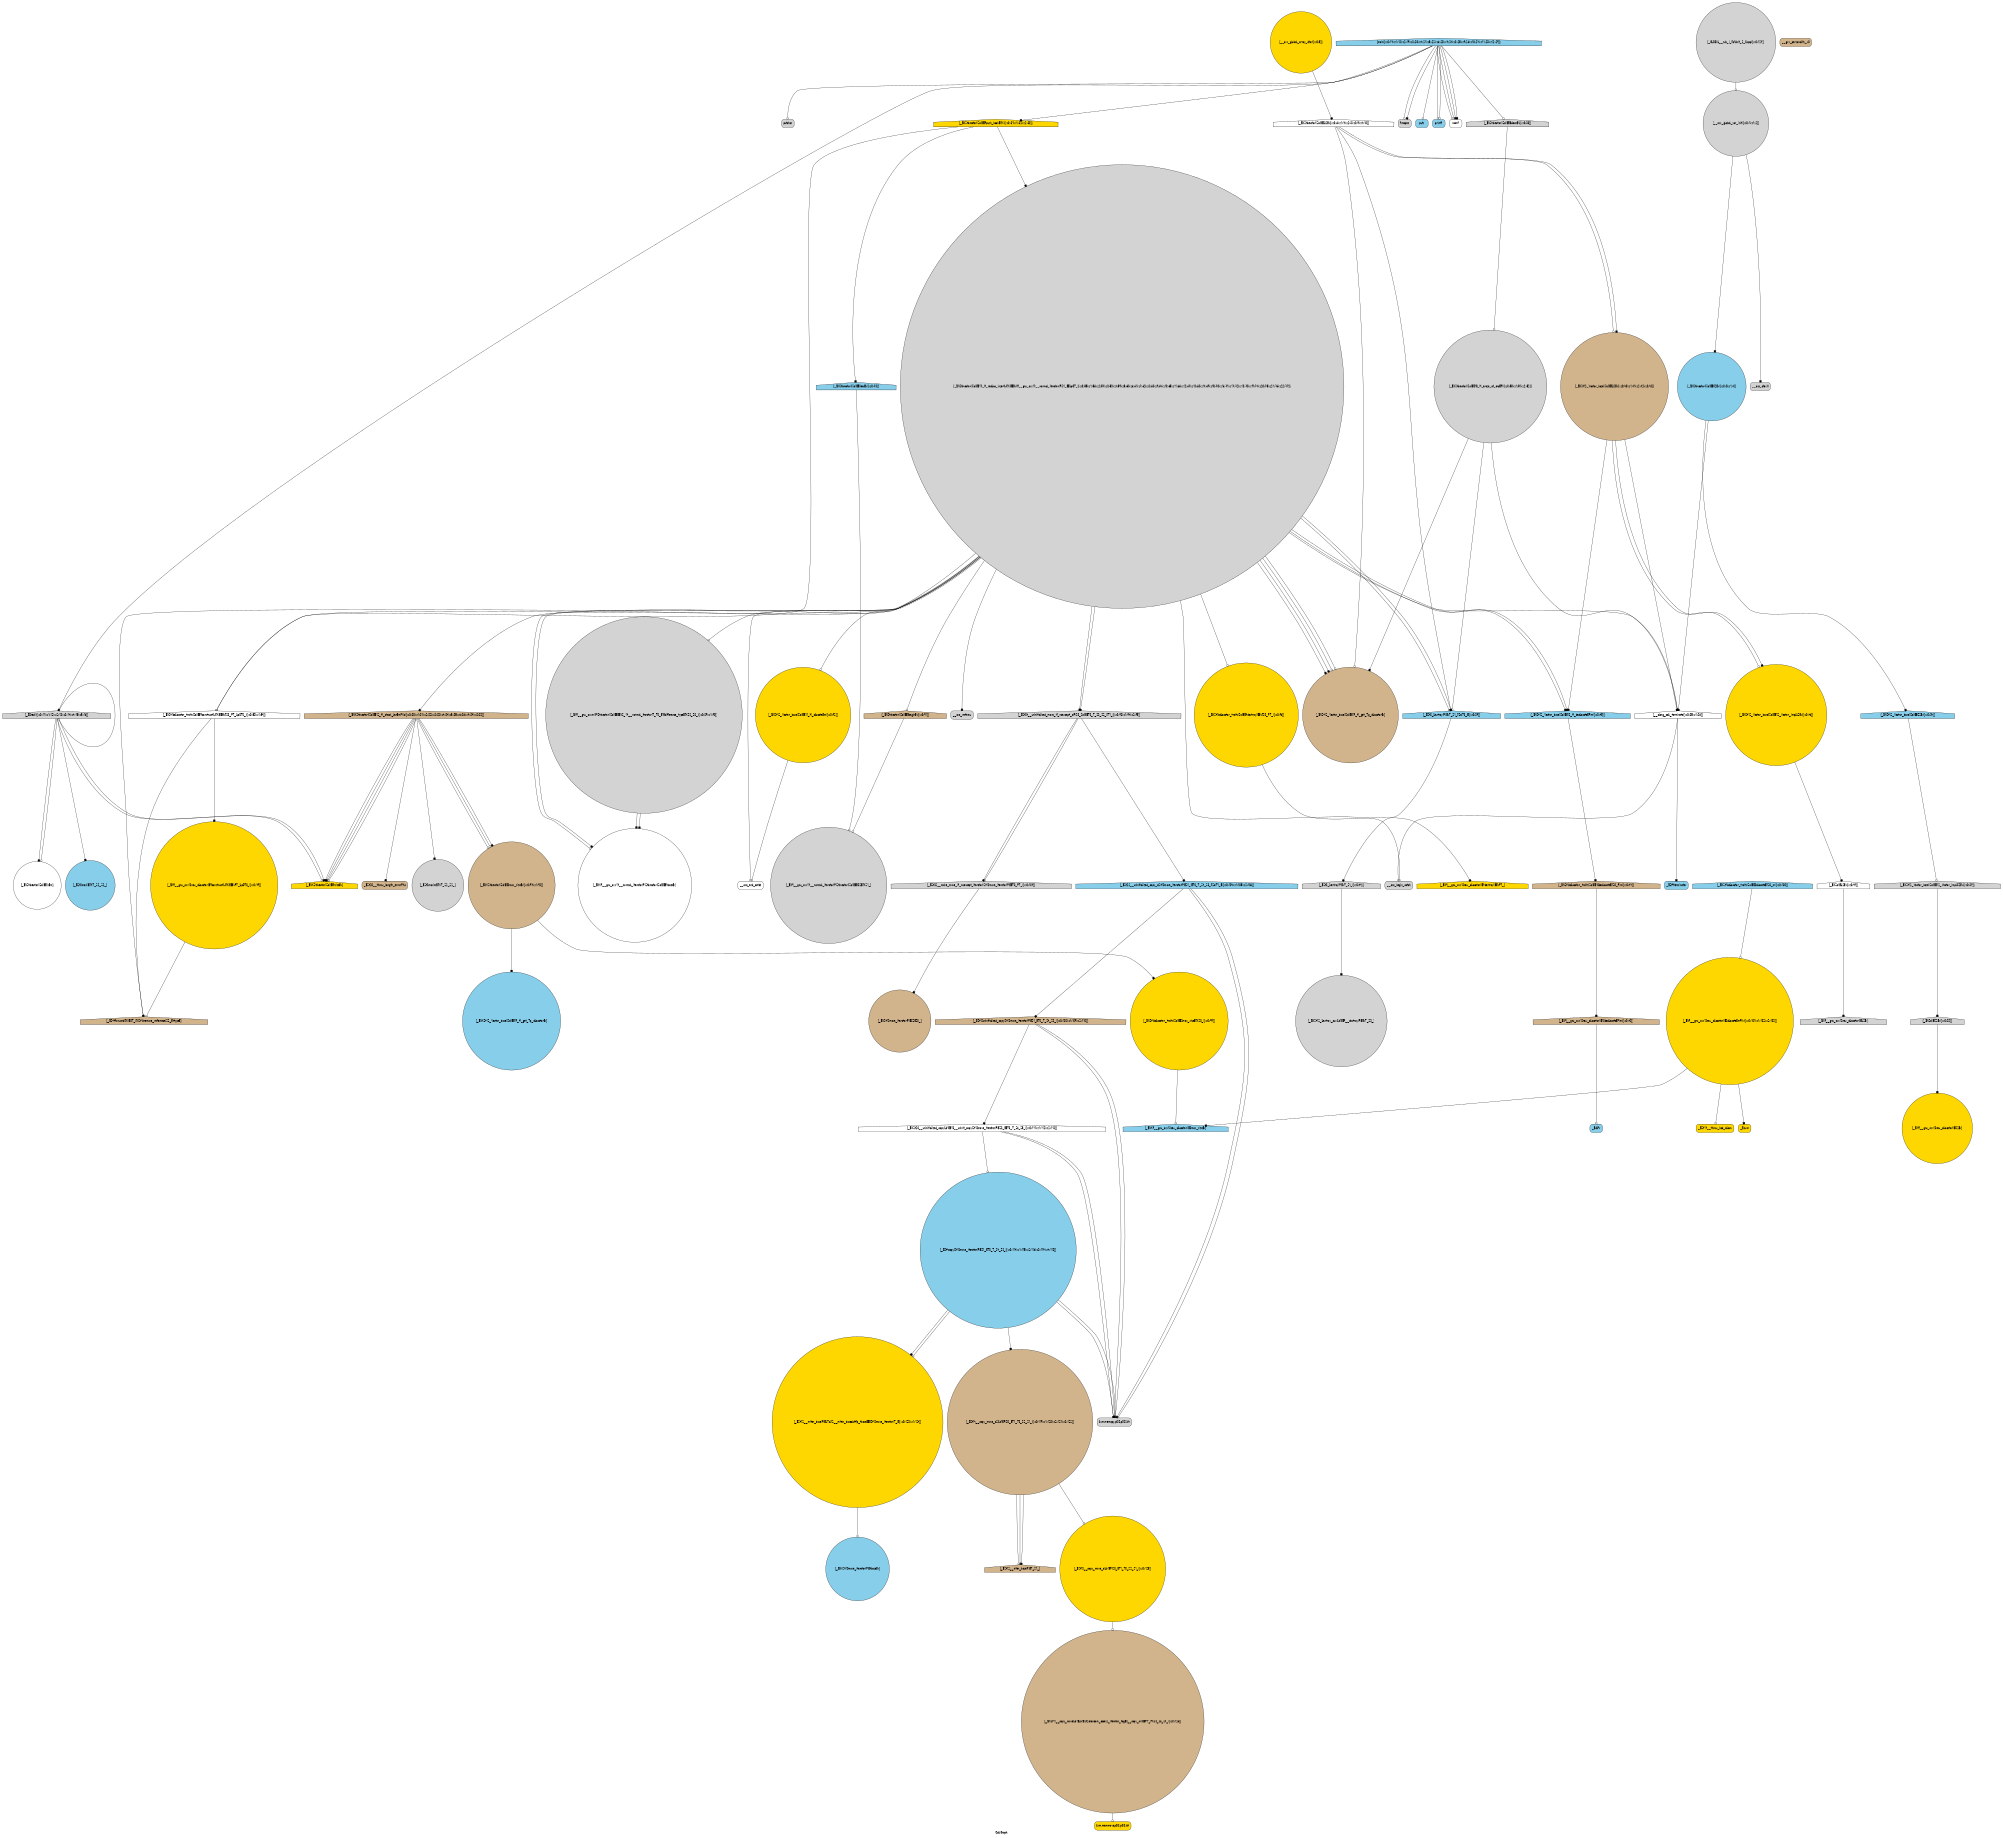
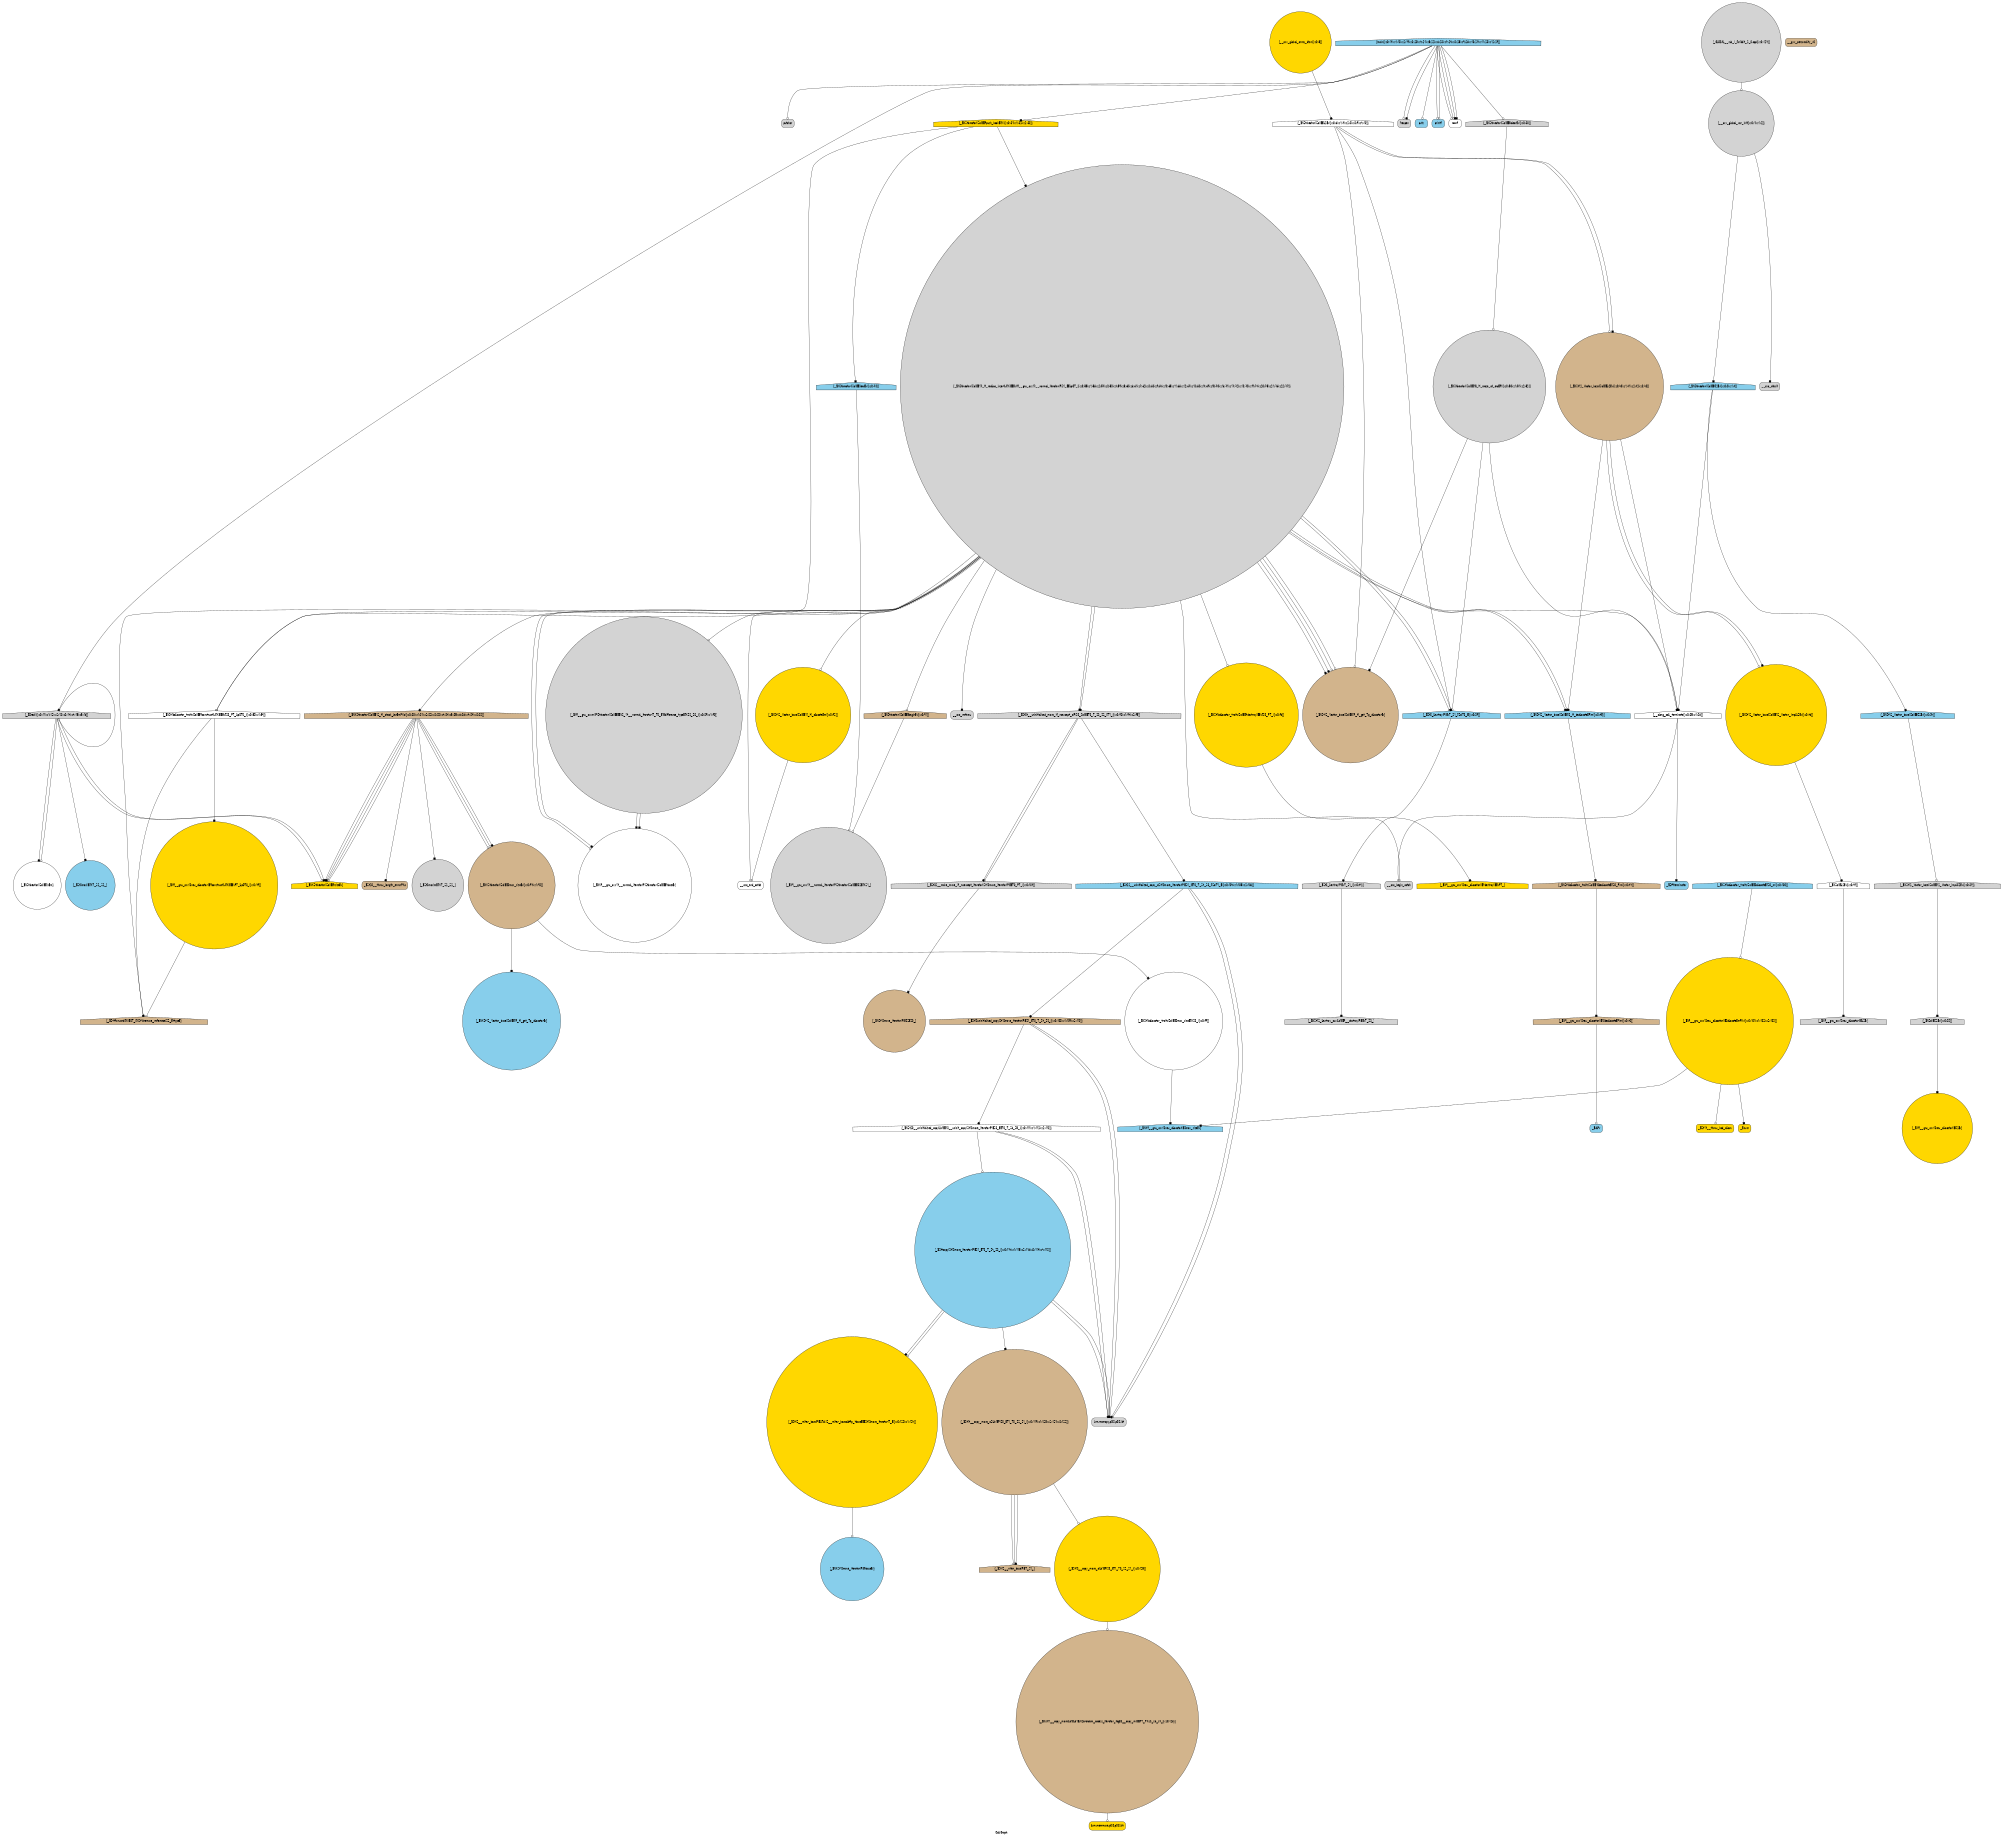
node "{_ZNSt6vectorIiSaIiEEC2Ev|{<s0>3|<s1>4}}": shape circle -> house
node "{_ZNSt16allocator_traitsISaIiEE8max_sizeERKS0_|{<s0>99}}": fillcolor gold -> white
node "{_ZNSt12_Destroy_auxILb1EE9__destroyIPiEEvT_S3_}": shape circle -> house
edge "{_ZNSt16allocator_traitsISaIiEE8max_sizeERKS0_|{<s0>99}}" -> "{_ZNK9__gnu_cxx13new_allocatorIiE8max_sizeEv}": arrowhead odot -> box
